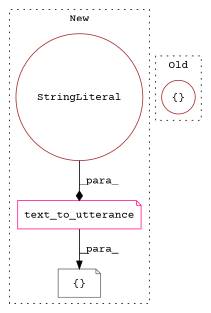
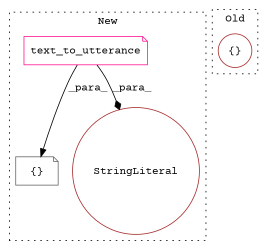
edge "StringLiteral" -> "text_to_utterance": reversed
